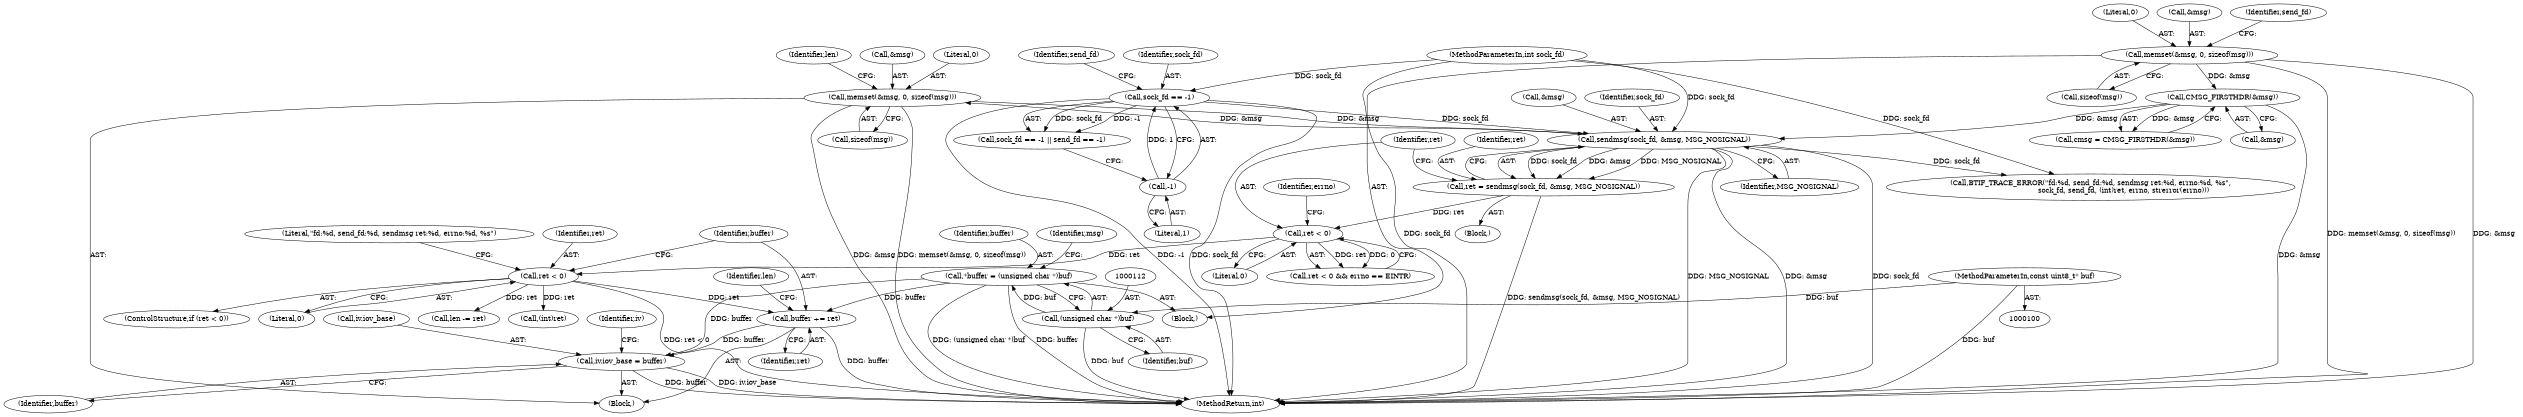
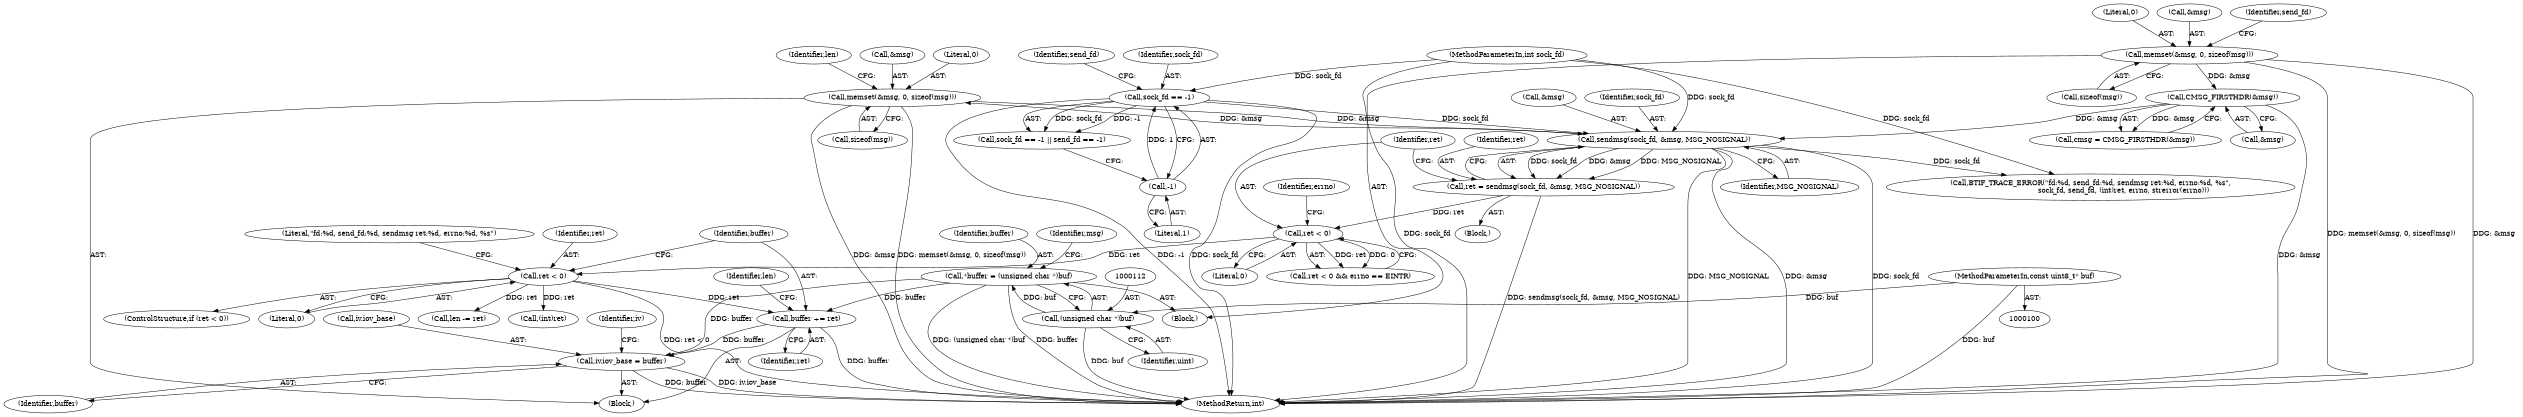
node "(Identifier,buf)": label "(Identifier,buf)" -> "(Identifier,uint)"
